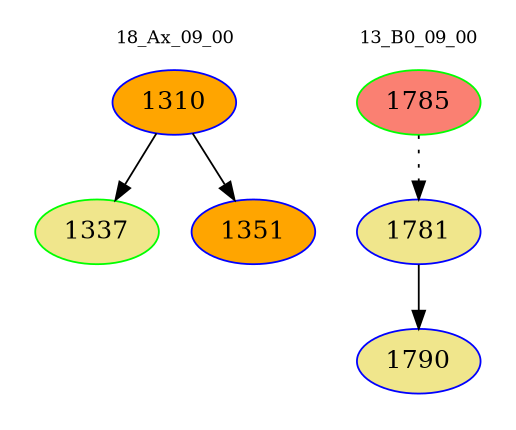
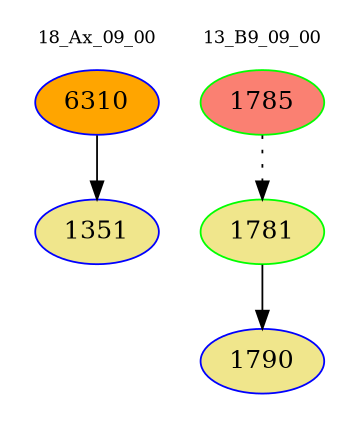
cluster "13_B0_09_00": label "13_B0_09_00" -> "13_B9_09_00"
node "1310": label "1310" -> "6310"
node "1337": removed
node "1351": fillcolor orange -> khaki
node "1781": color blue -> green
